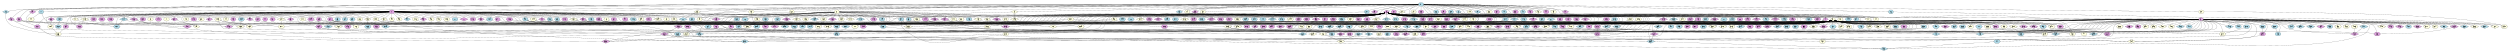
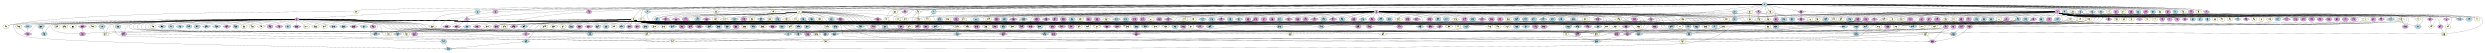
node "126": removed
node "215": removed
node "412": removed
